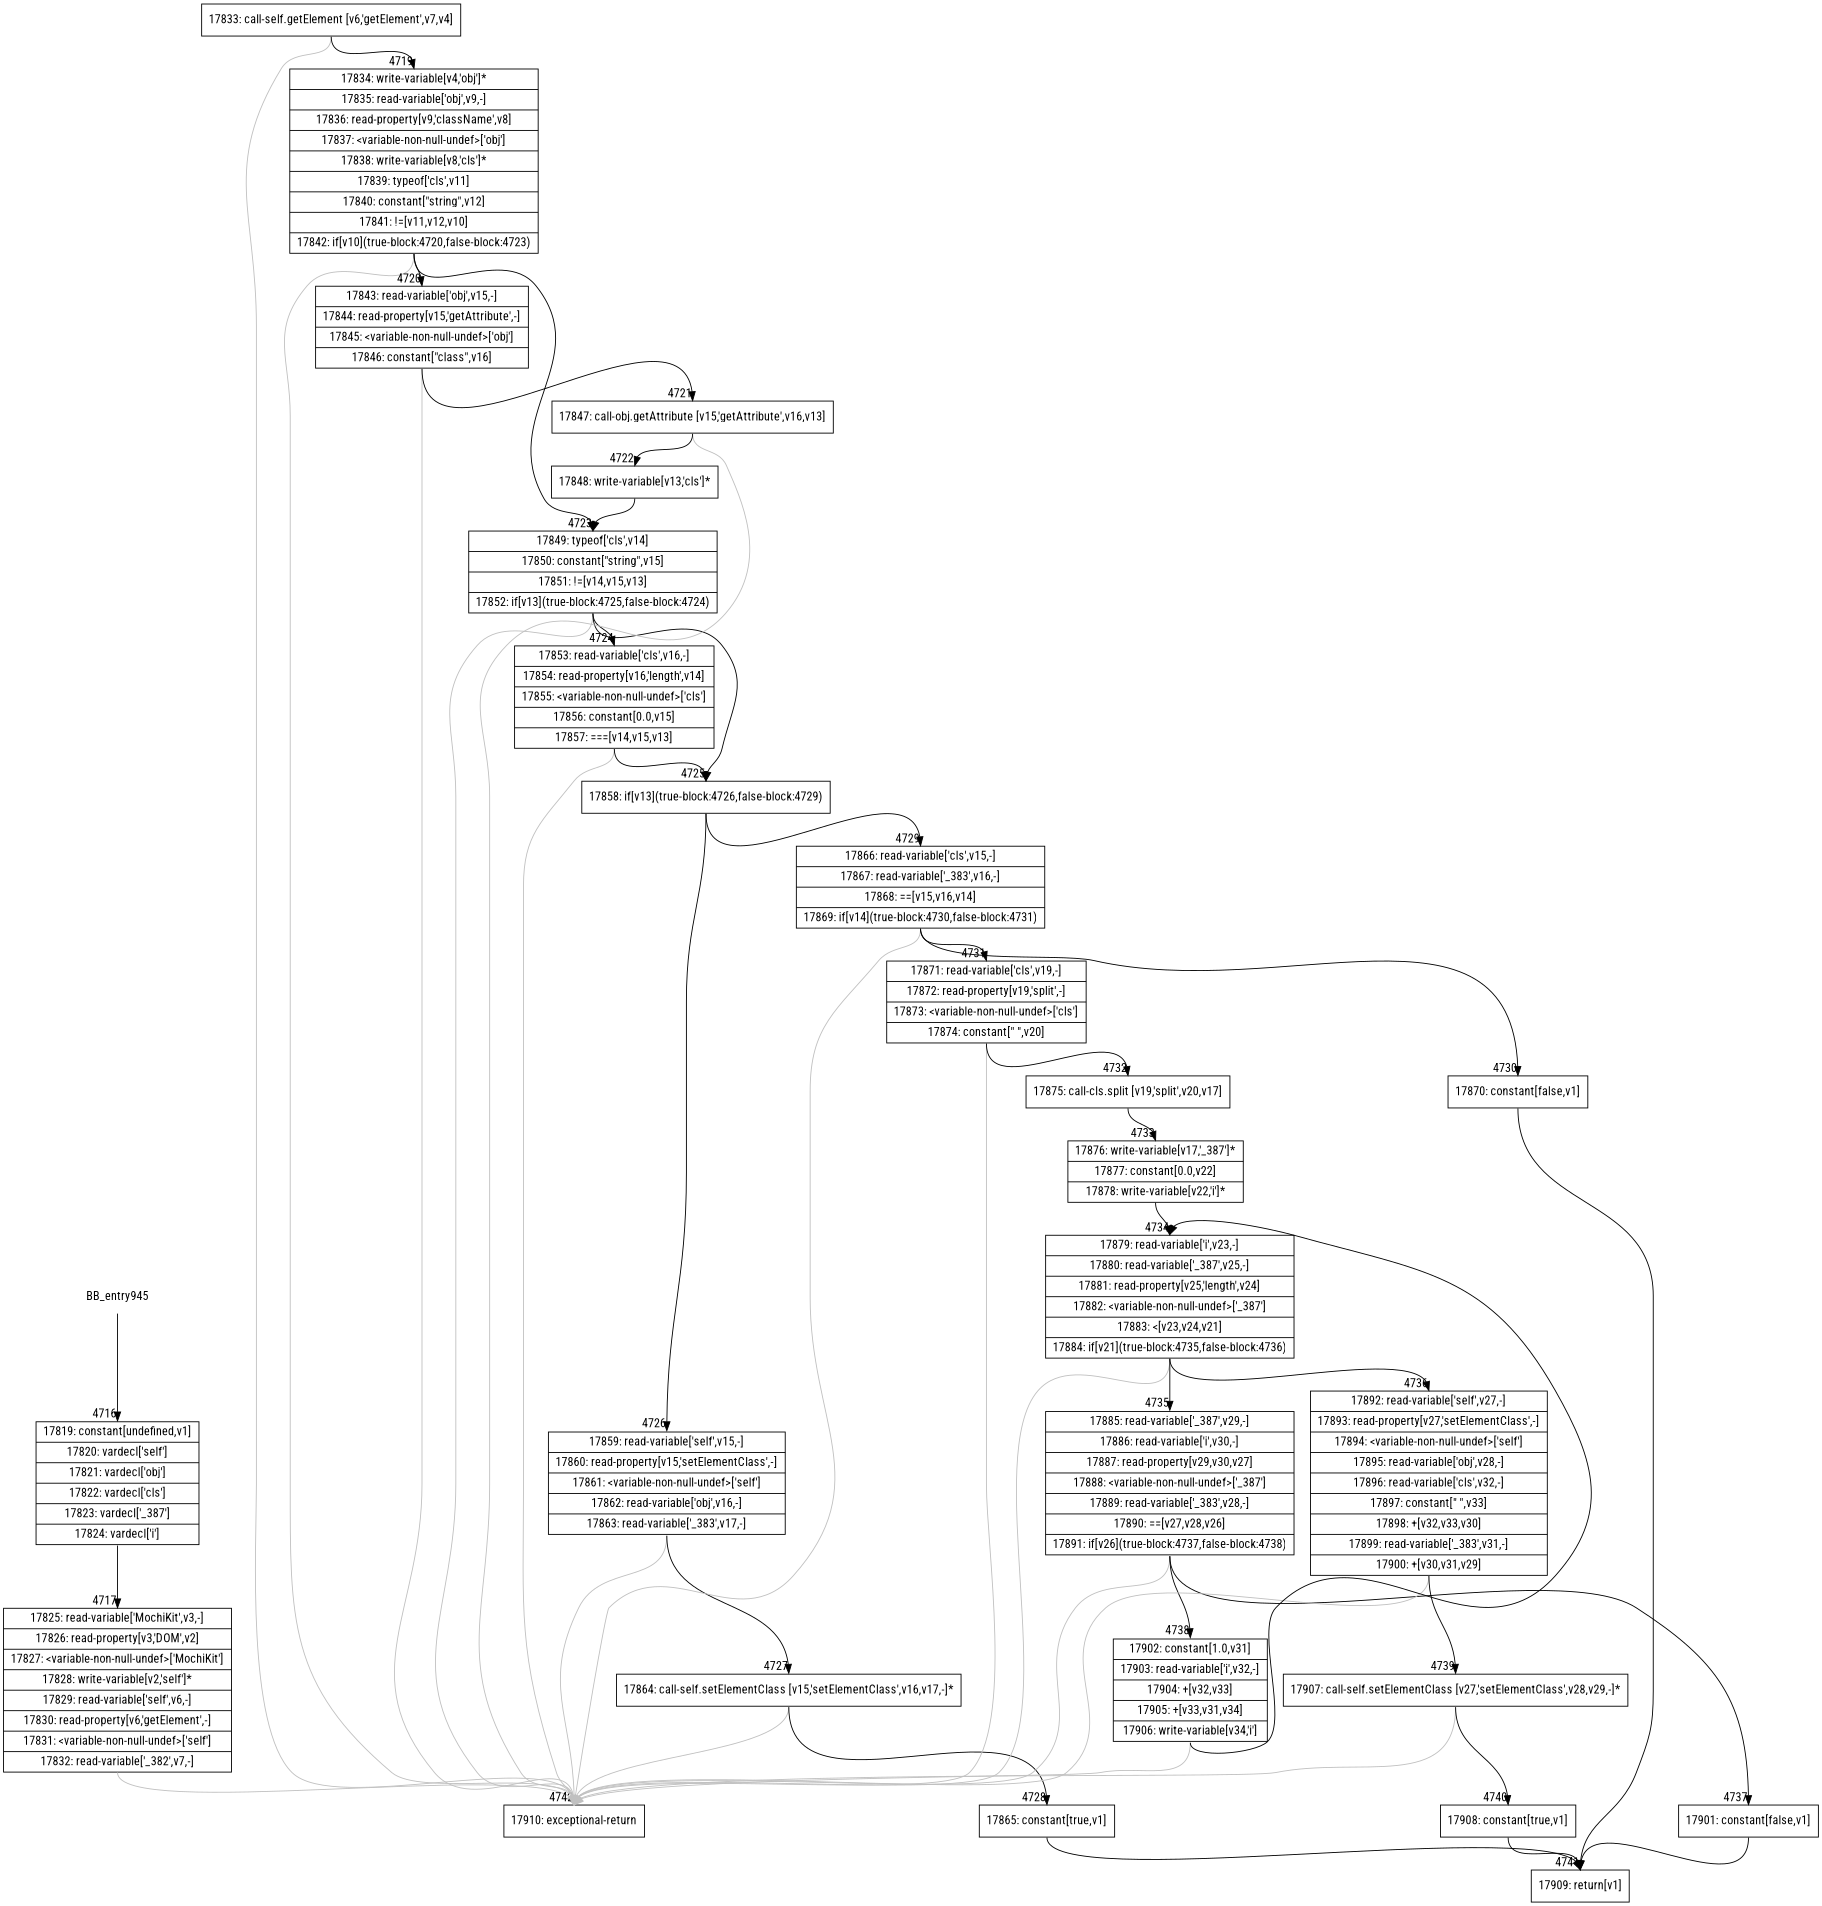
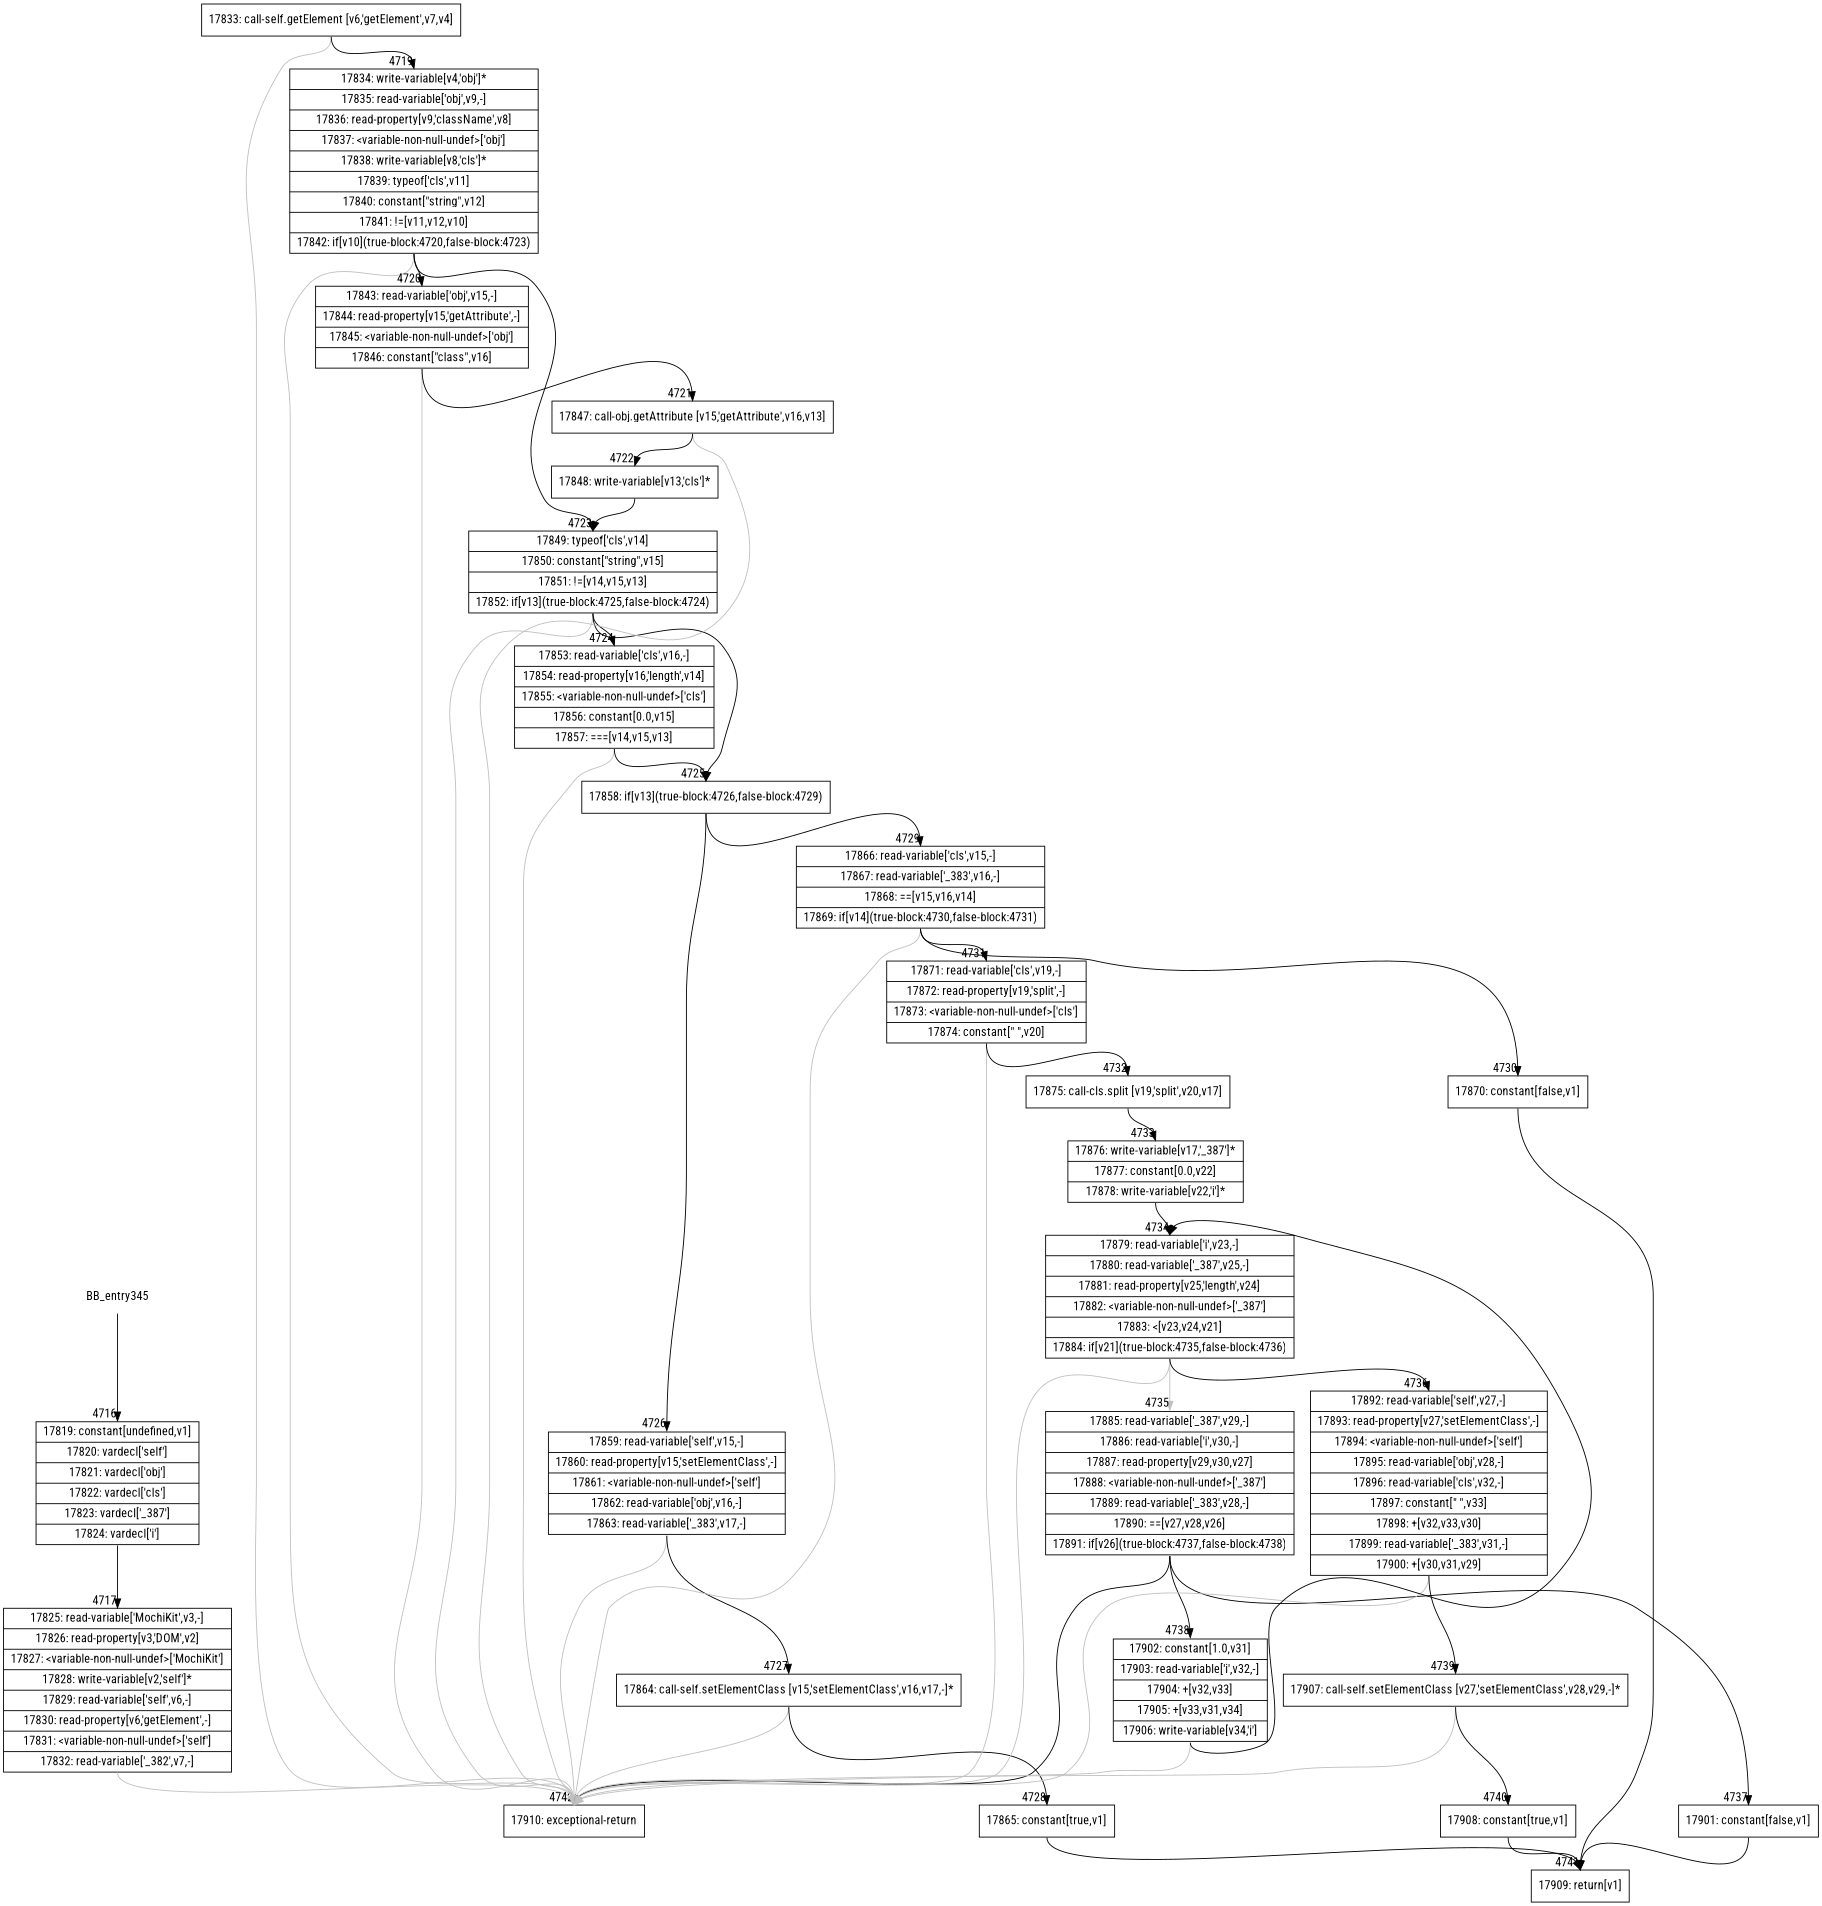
node "BB_entry945": label "BB_entry945" -> "BB_entry345"
edge "17879: read-variable['i',v23,-]" -> "17885: read-variable['_387',v29,-]": color black -> gray
edge "17885: read-variable['_387',v29,-]" -> "17910: exceptional-return": color gray -> black
